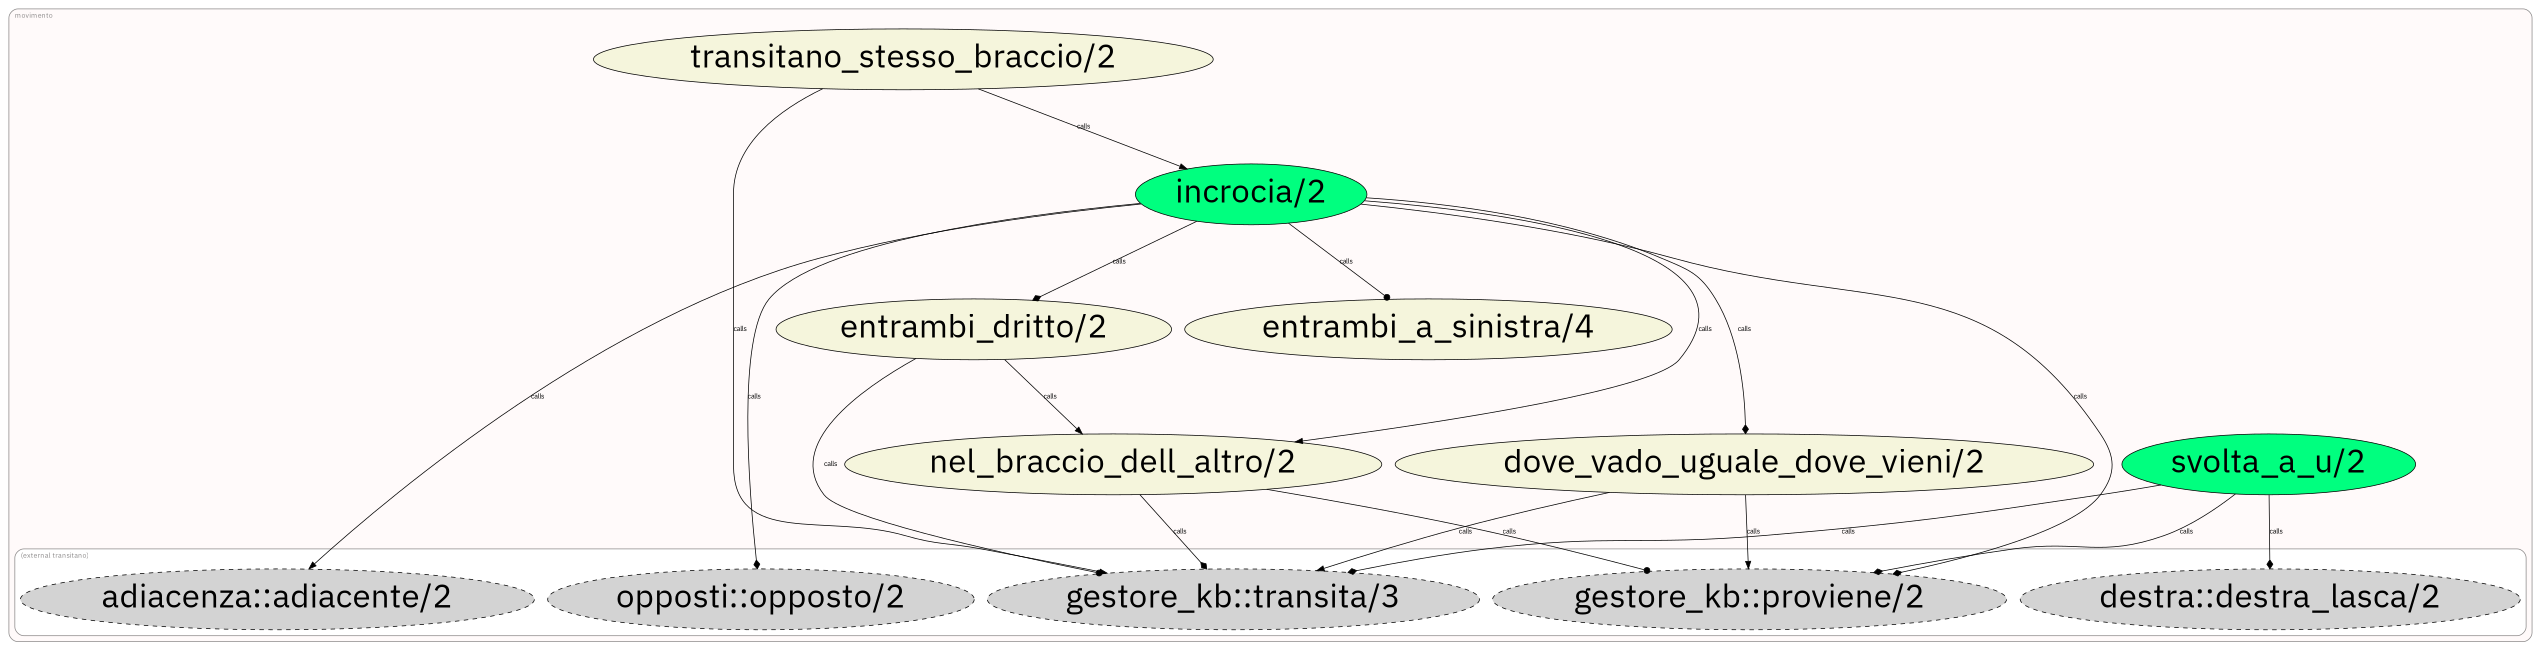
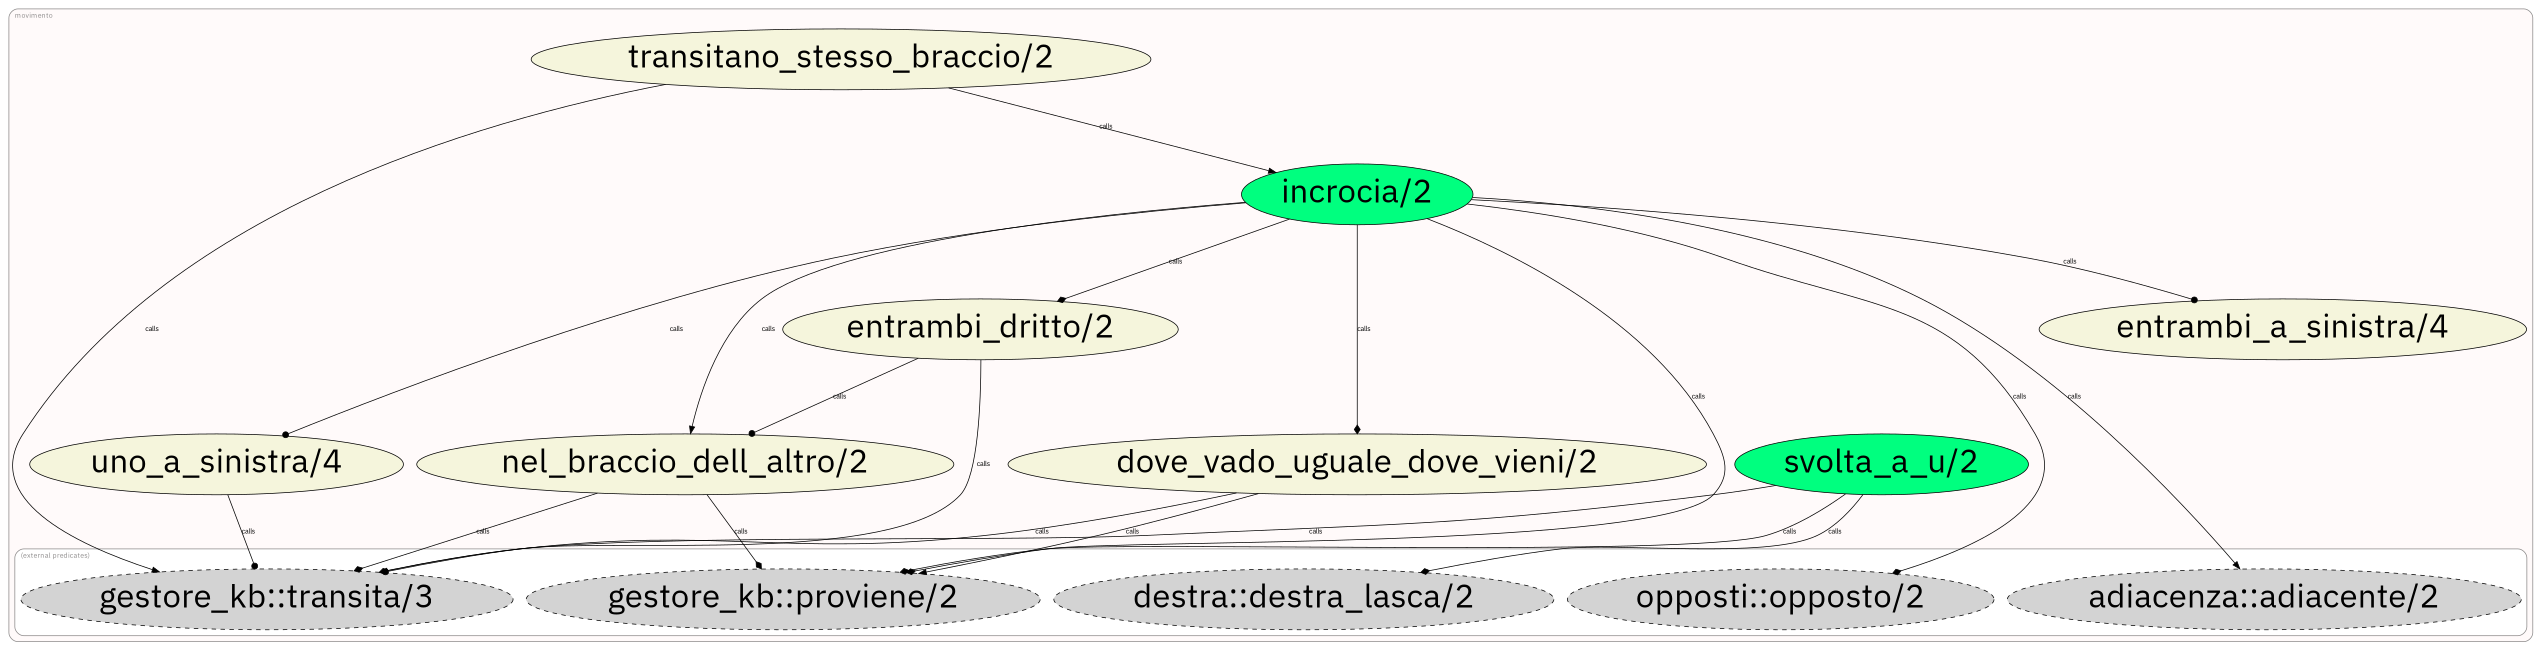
edge "entrambi_dritto/2" -> "nel_braccio_dell_altro/2": arrowhead normal -> dot
node "uno_a_sinistra/4": added
edge "nel_braccio_dell_altro/2" -> "gestore_kb::proviene/2": arrowhead dot -> diamond
cluster "(external transitano)": label "(external transitano)" -> "(external predicates)"
